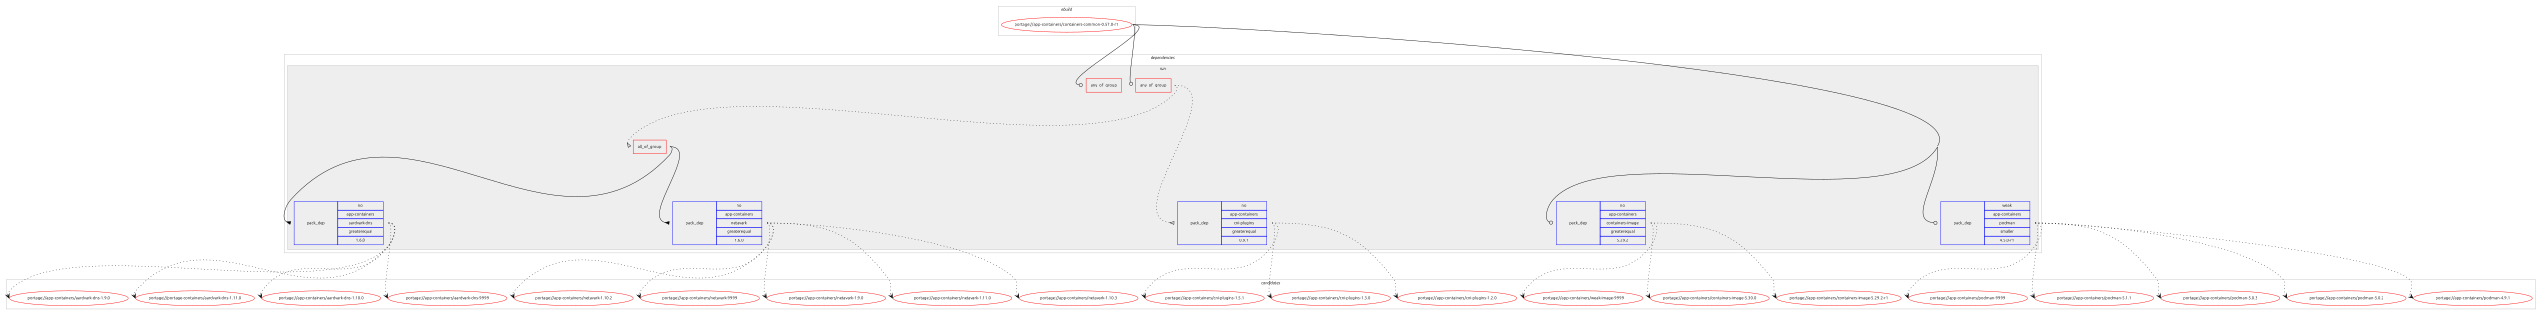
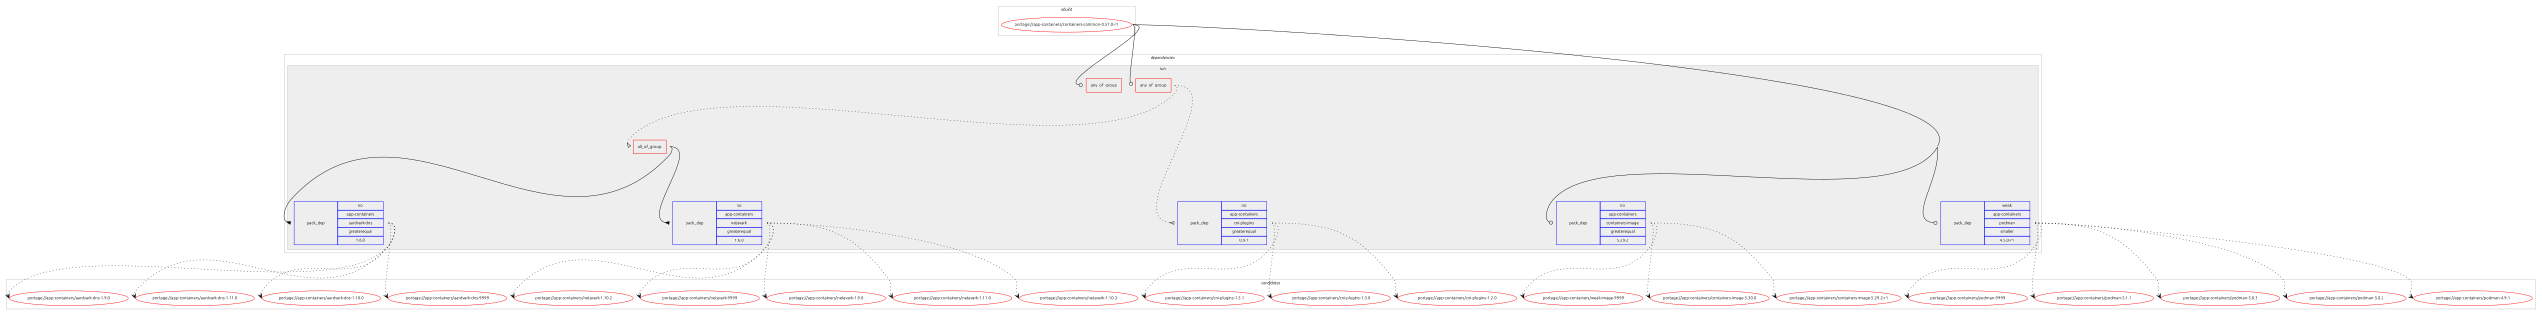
node "portage://portage-containers/aardvark-dns-1.11.0": label "portage://portage-containers/aardvark-dns-1.11.0" -> "portage://app-containers/aardvark-dns-1.11.0"
